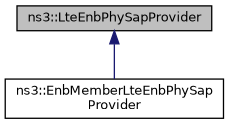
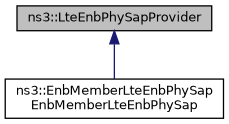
node "ns3::EnbMemberLteEnbPhySap Provider": label "ns3::EnbMemberLteEnbPhySap Provider" -> "ns3::EnbMemberLteEnbPhySap EnbMemberLteEnbPhySap"
